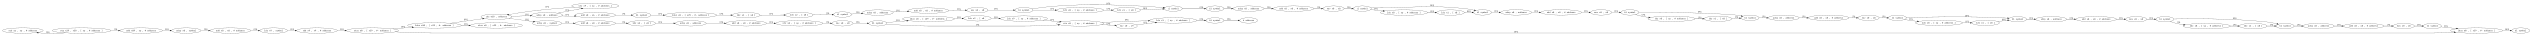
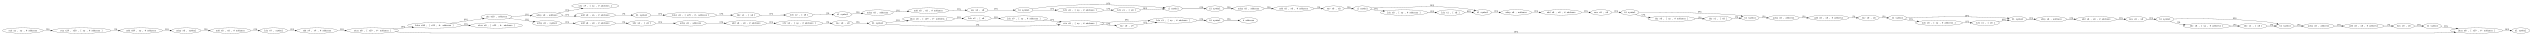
edge "str x9 , [ sp , # address ]" -> "cbz w10 , address": removed, label "CFG"
edge "stp x29 , x30 , [ sp , # address ]" -> "sub sp , sp , # address": reversed
